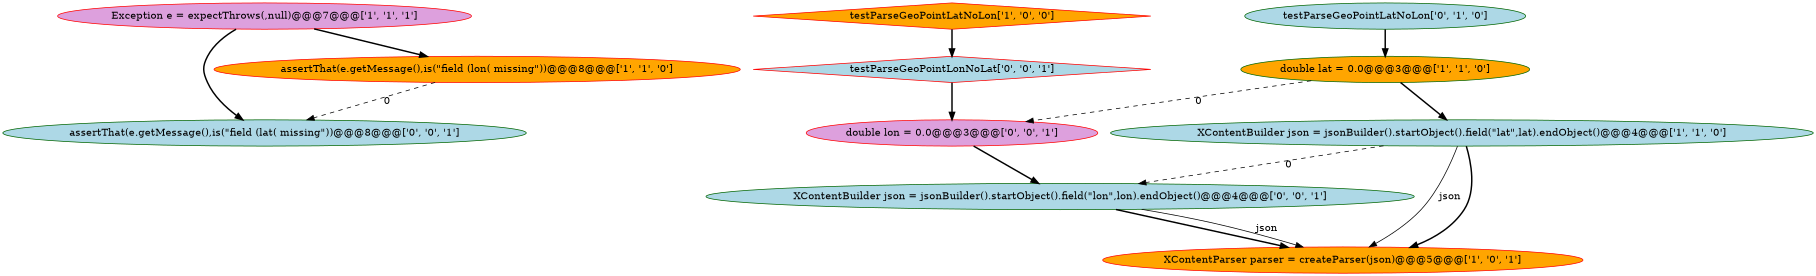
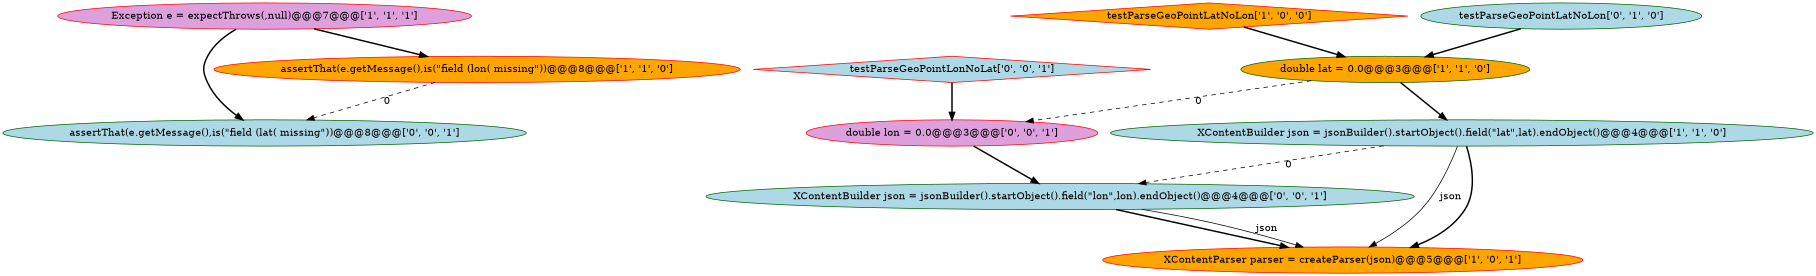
edge "testParseGeoPointLatNoLon['1', '0', '0']" -> "testParseGeoPointLonNoLat['0', '0', '1']": now "testParseGeoPointLatNoLon['1', '0', '0']" -> "double lat = 0.0@@@3@@@['1', '1', '0']"
